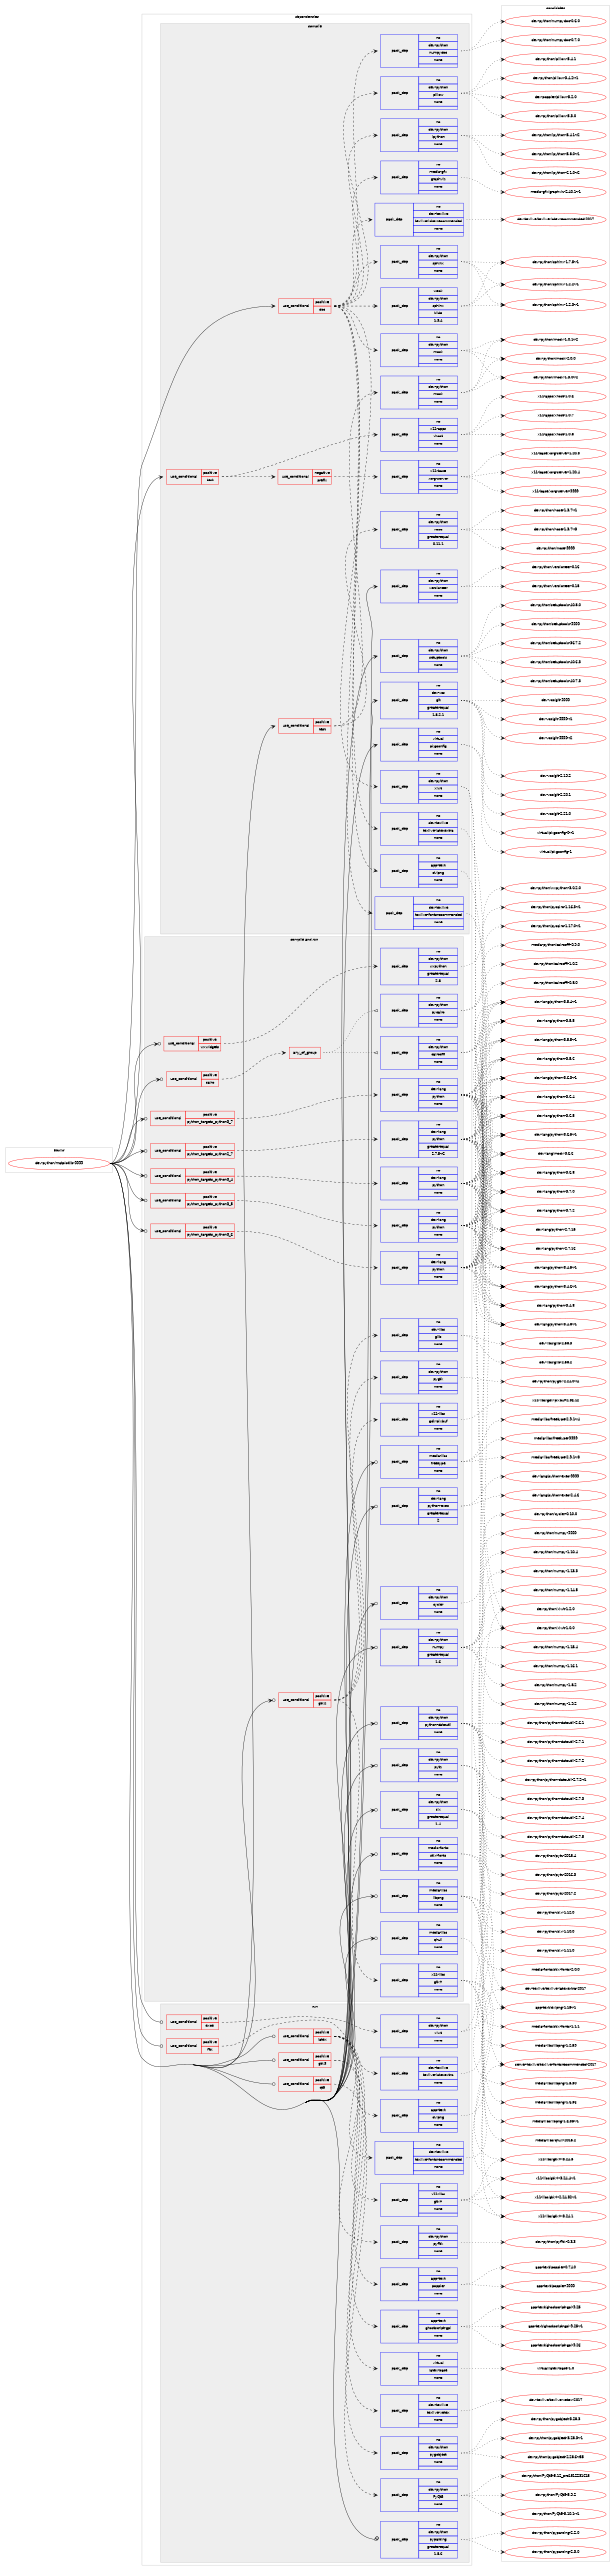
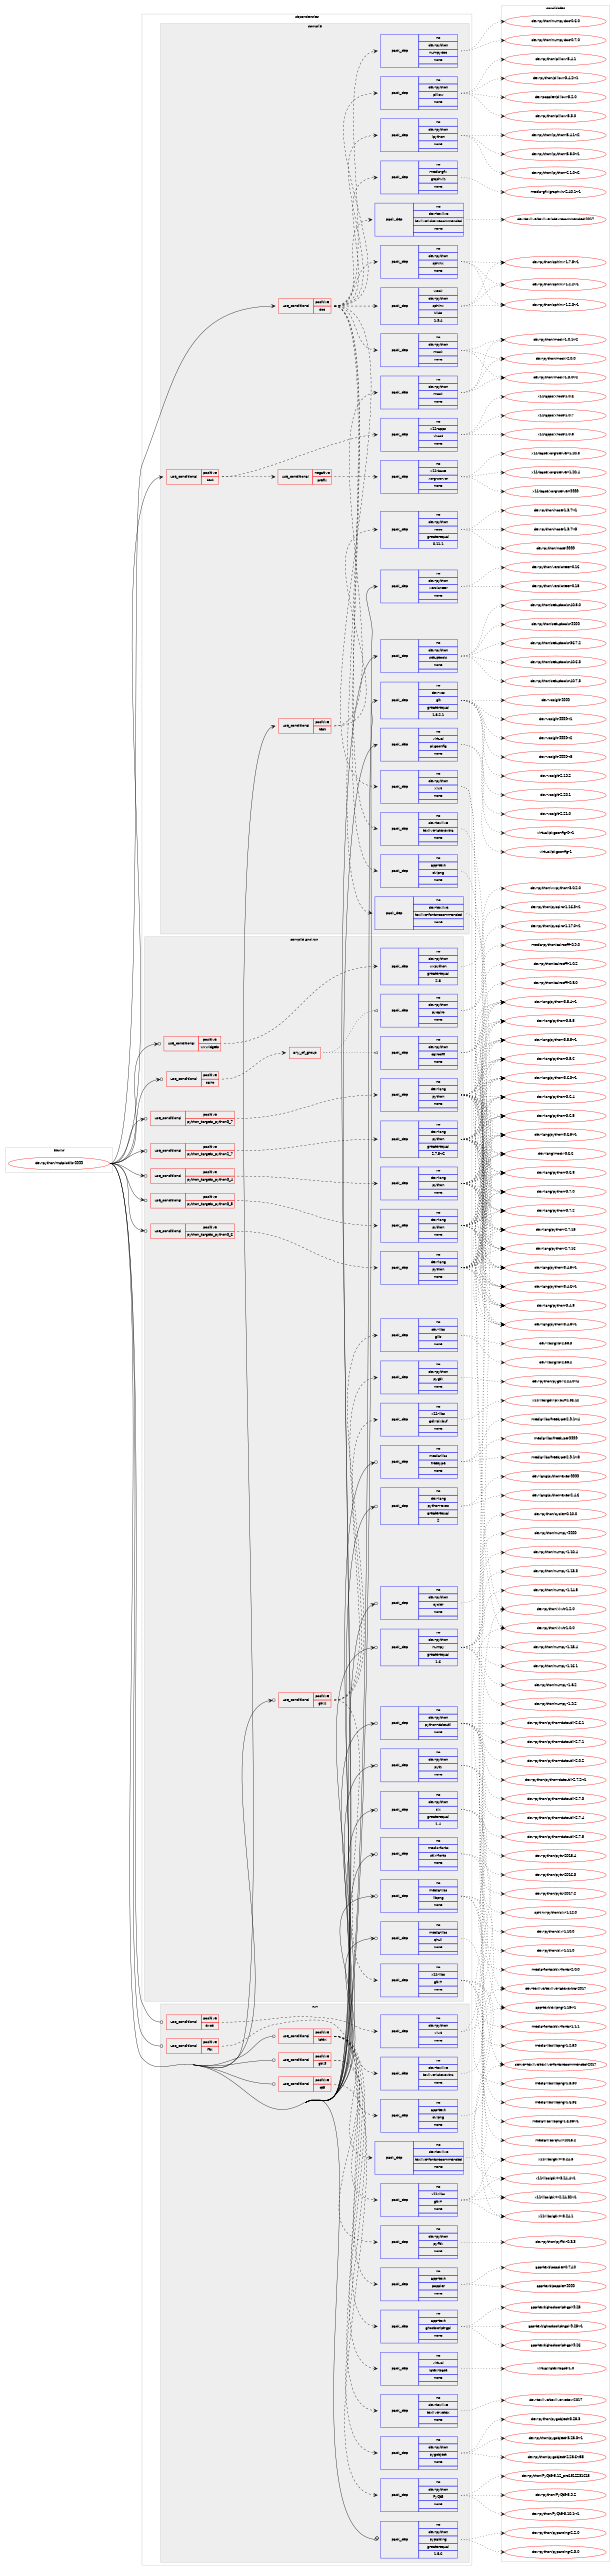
node "dev-vcs/git-9999-r3": added
node "dev-python/python-dateutil-2.7.2": label "dev-python/python-dateutil-2.7.2" -> "dev-python/python-dateutil-2.0.2"
node "dev-python/six-1.12.0": label "dev-python/six-1.12.0" -> "sphinx-python/six-1.12.0"
